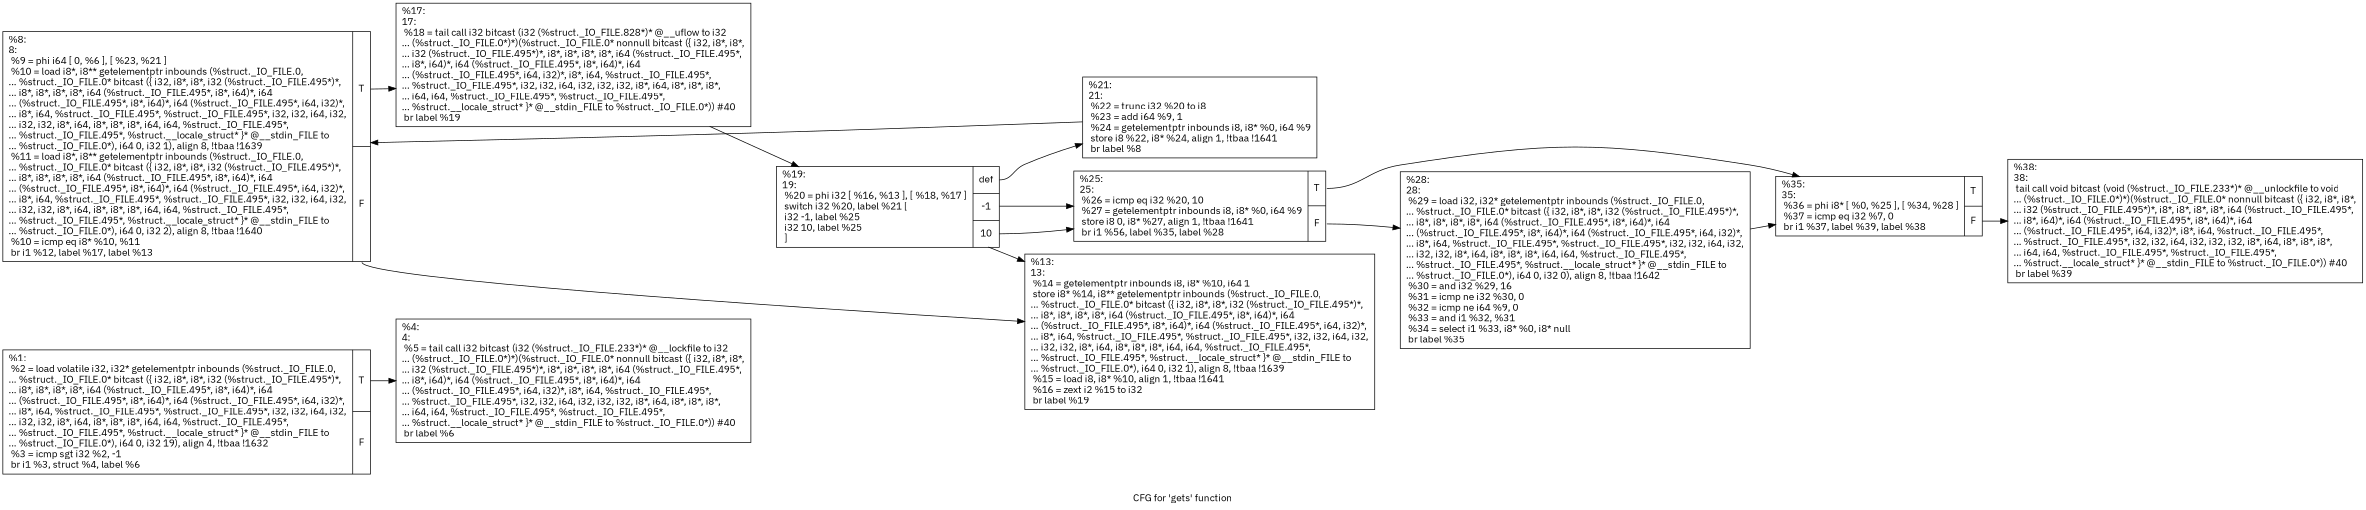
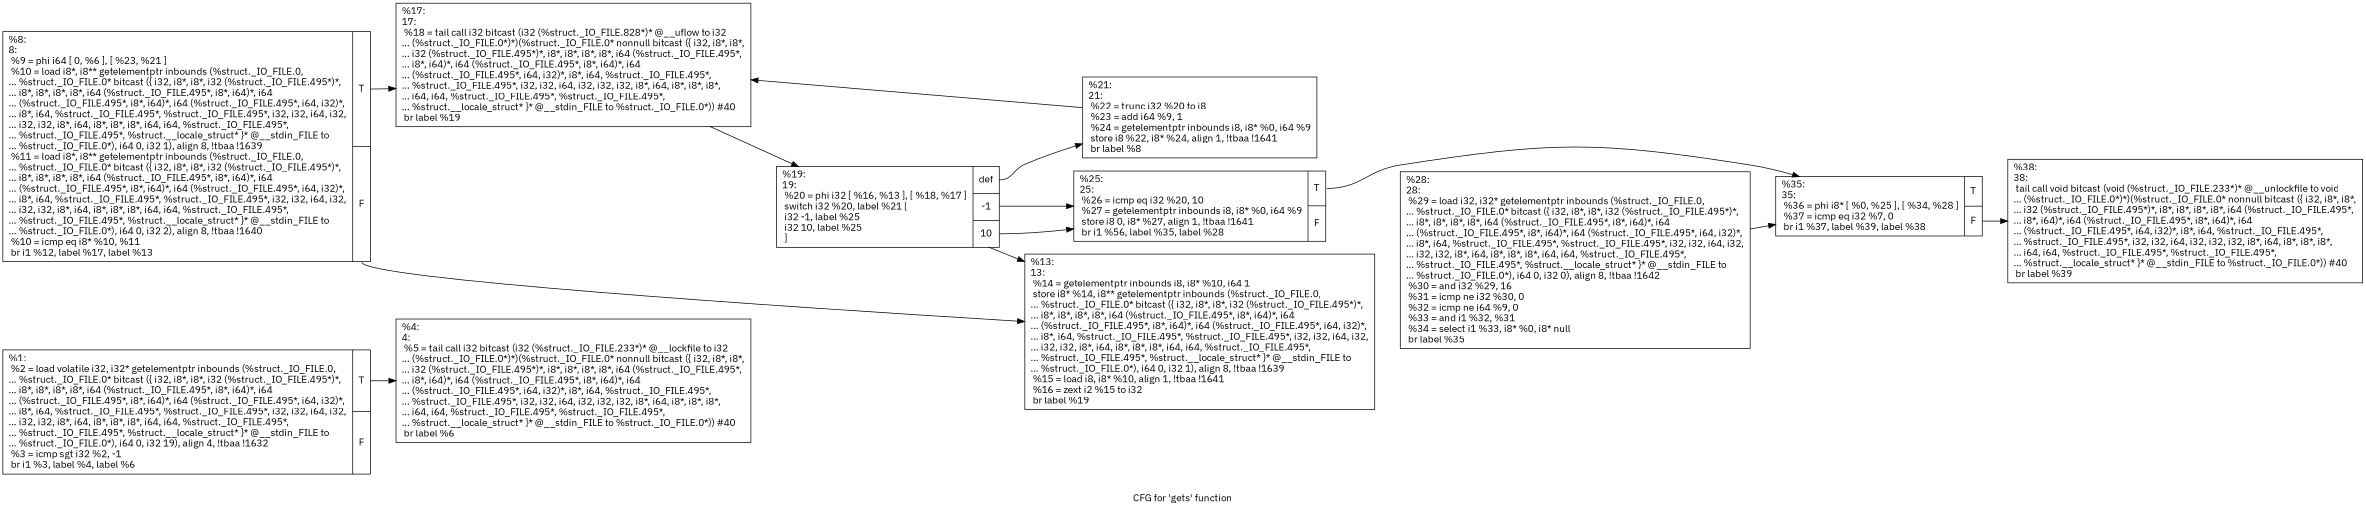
edge "%21:" -> "%8:": now "%21:" -> "%17:"
edge "%25:" -> "%28:": removed
node "%1:": text "br i1 %3, struct %4, label %6" -> "br i1 %3, label %4, label %6"
